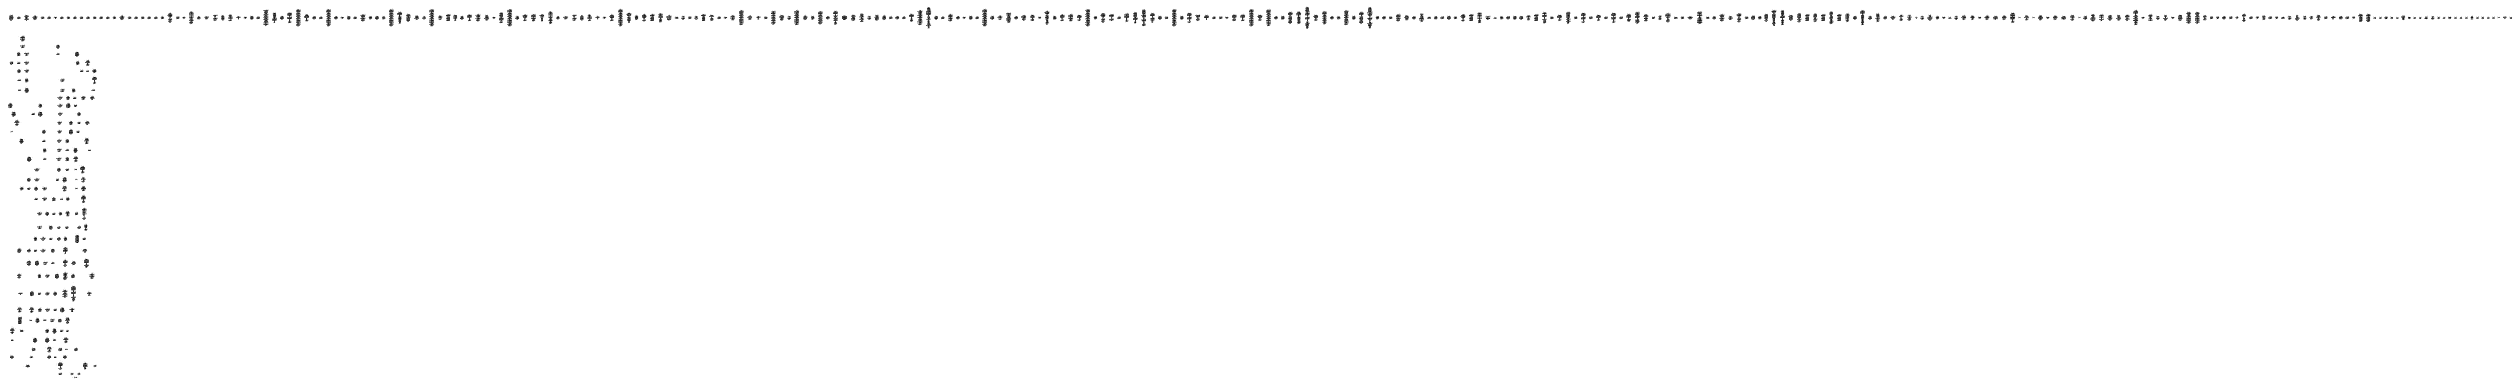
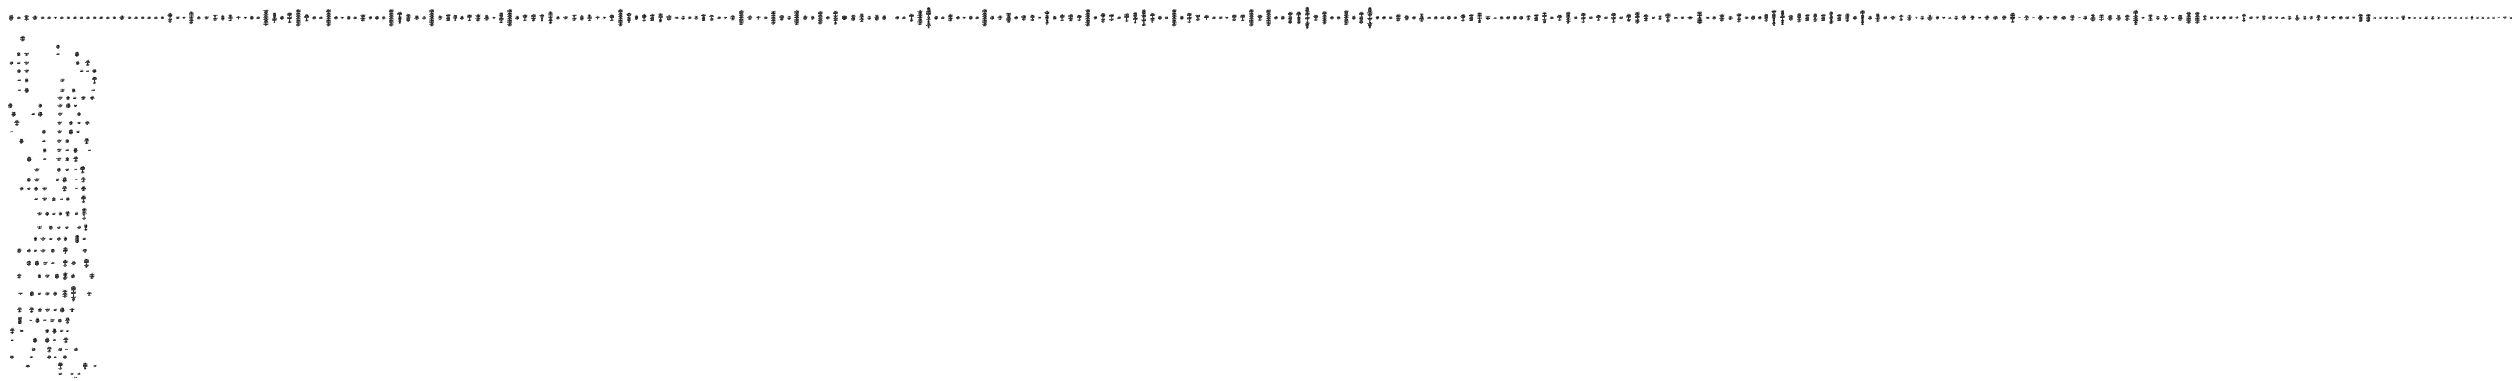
node "# 0xdba JUMPDEST PUSHX Data JUMP": removed
node "# 0x1e PUSHX LogicData EQ PUSHX Data JUMPI": removed
